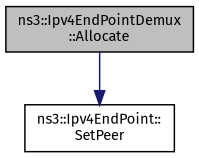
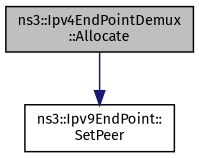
node "ns3::Ipv4EndPoint:: SetPeer": label "ns3::Ipv4EndPoint:: SetPeer" -> "ns3::Ipv9EndPoint:: SetPeer"
